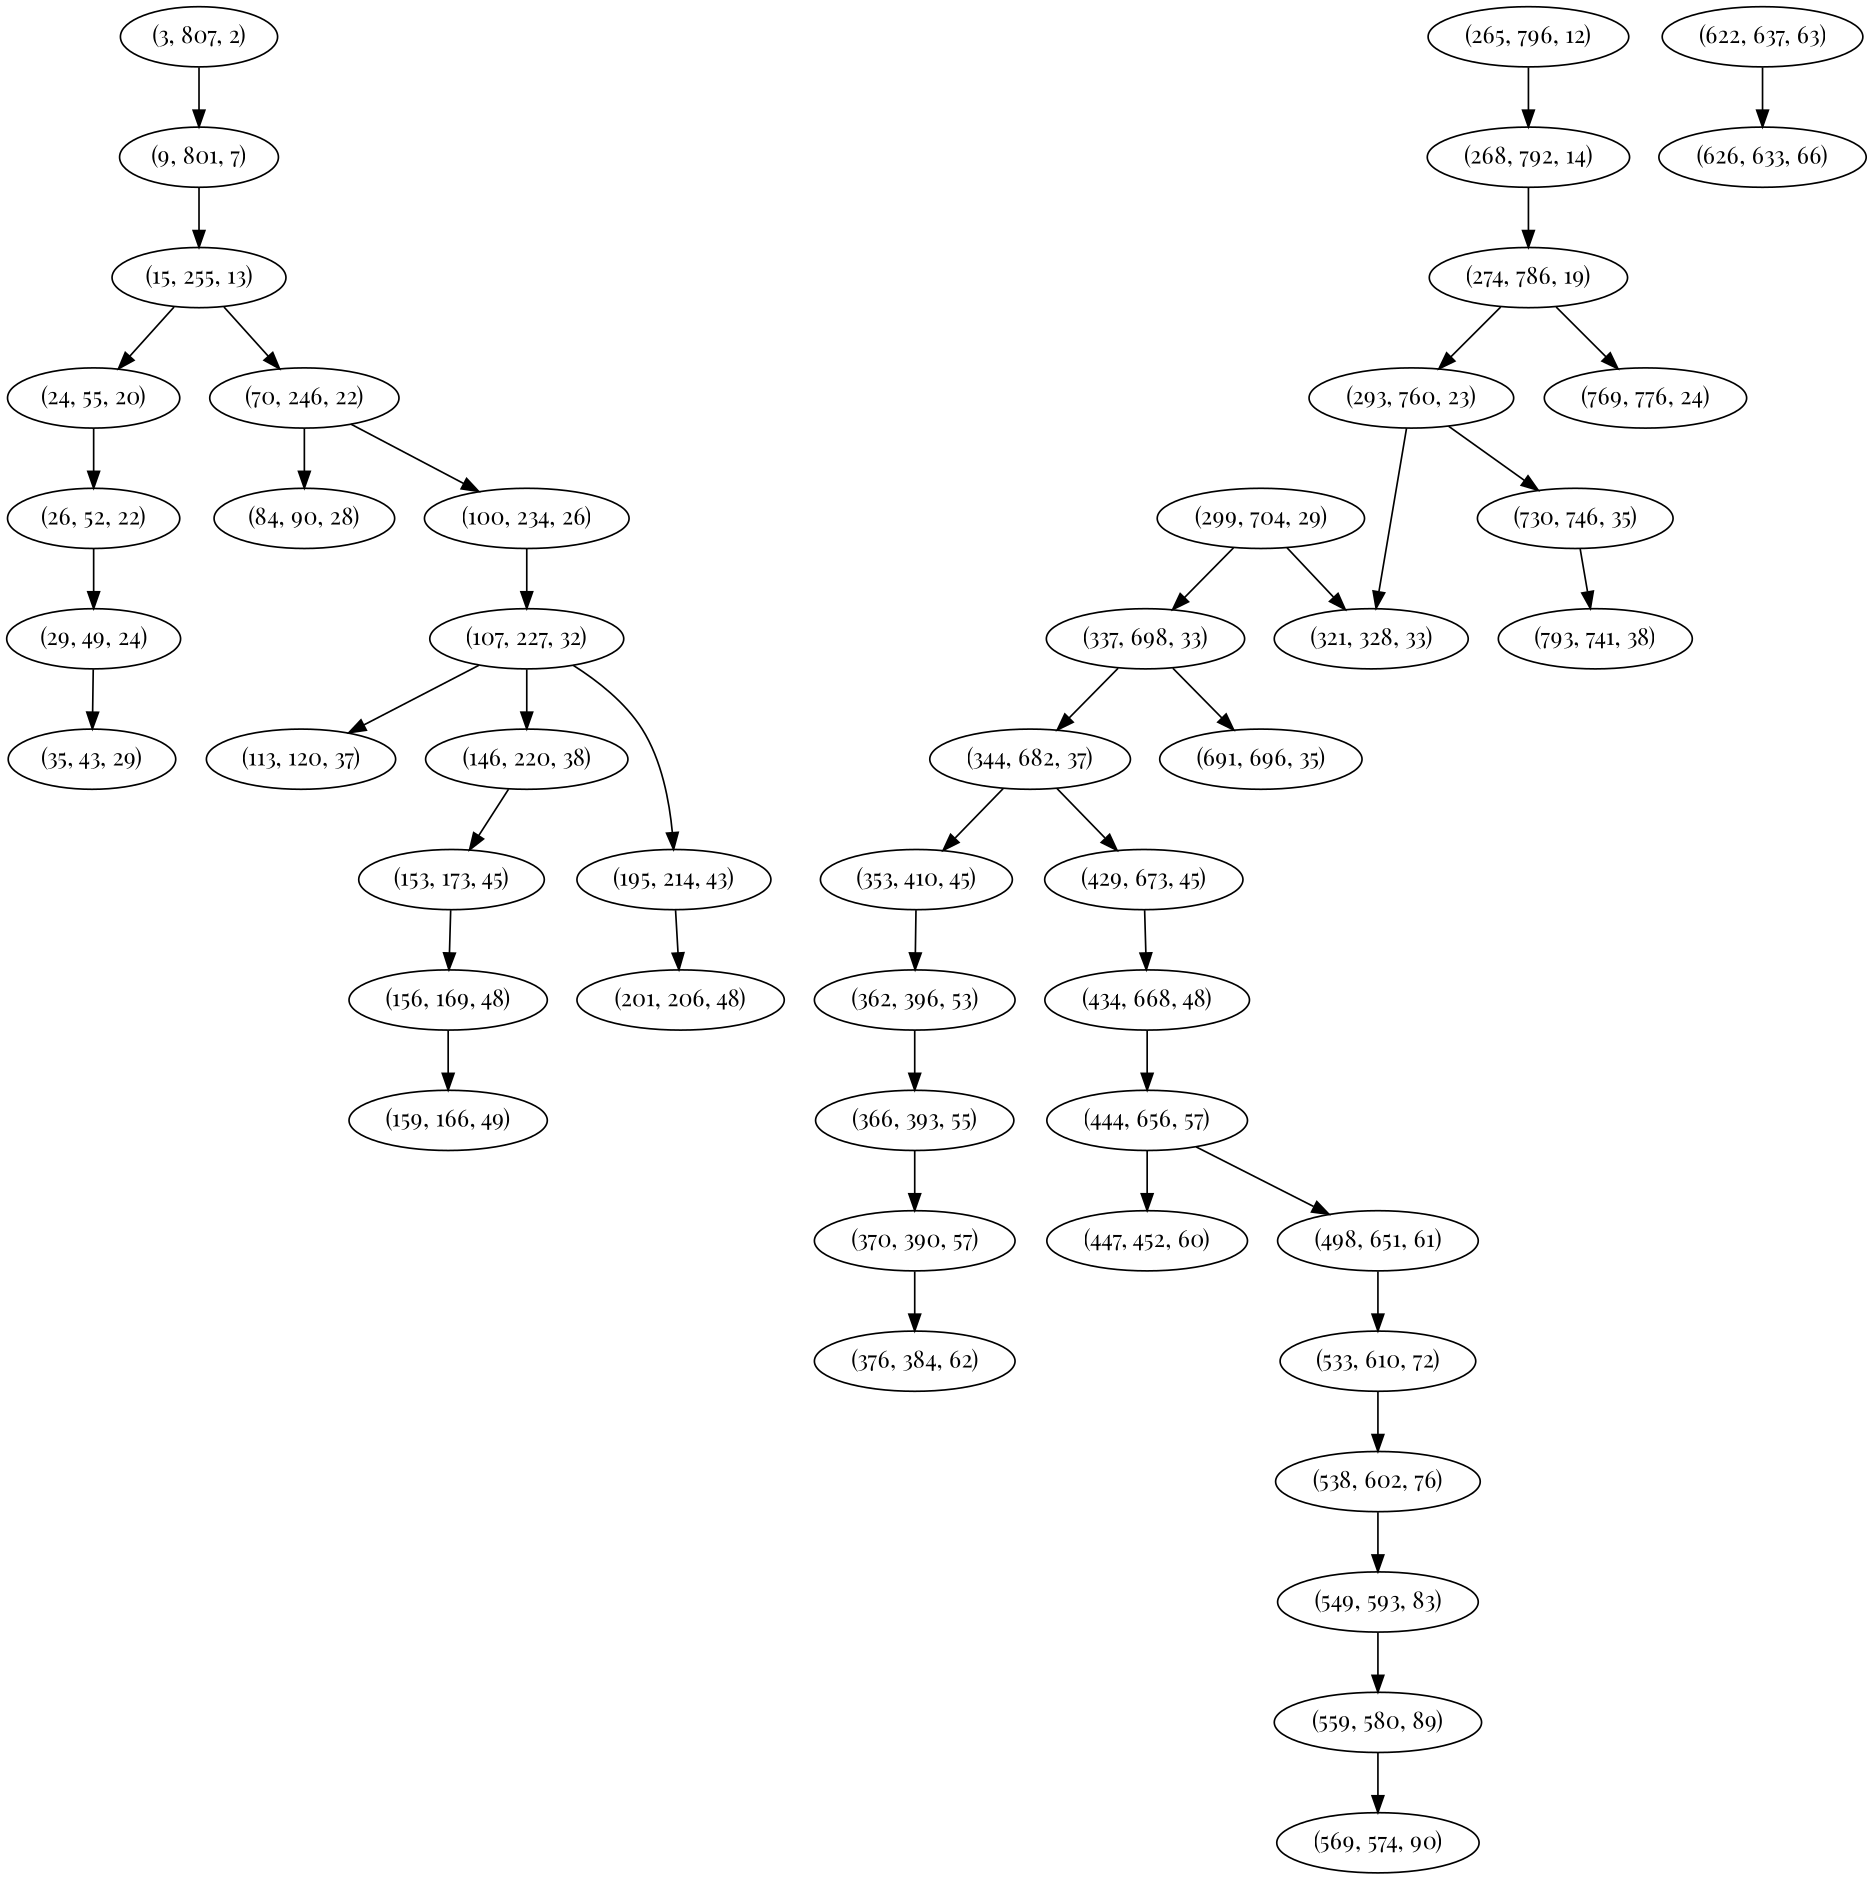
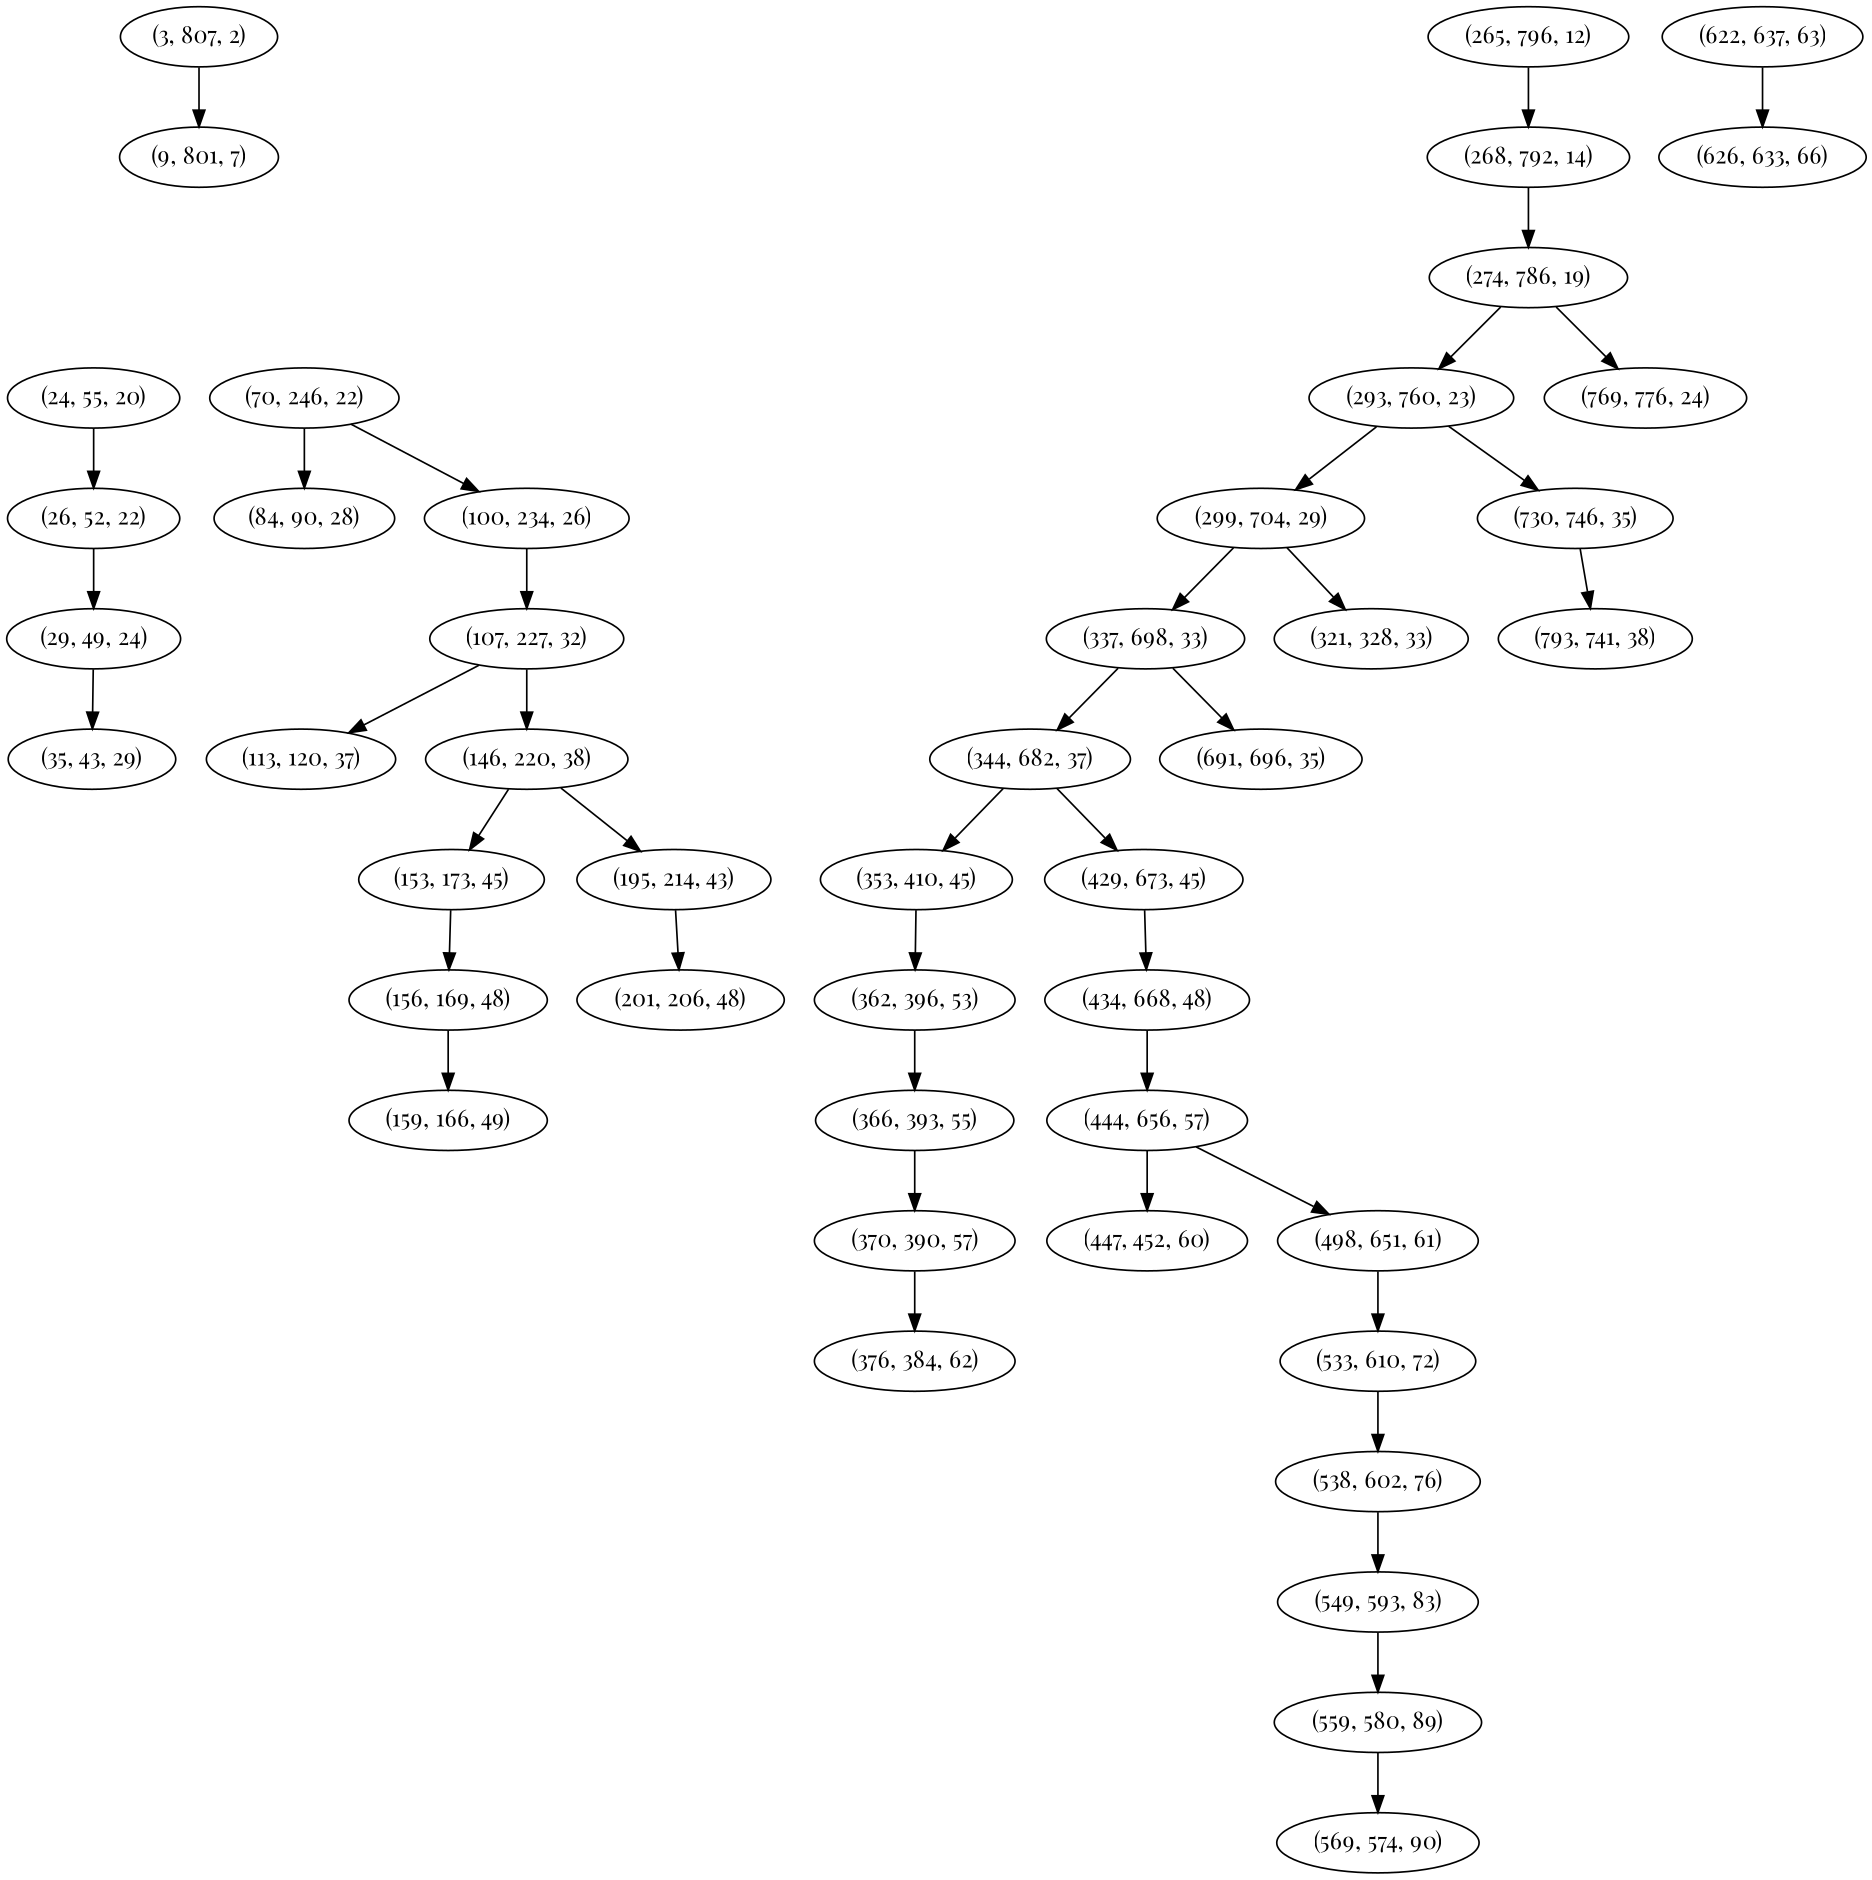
node "(15, 255, 13)": removed
edge "(293, 760, 23)" -> "(321, 328, 33)": now "(293, 760, 23)" -> "(299, 704, 29)"
edge "(107, 227, 32)" -> "(195, 214, 43)": now "(146, 220, 38)" -> "(195, 214, 43)"
